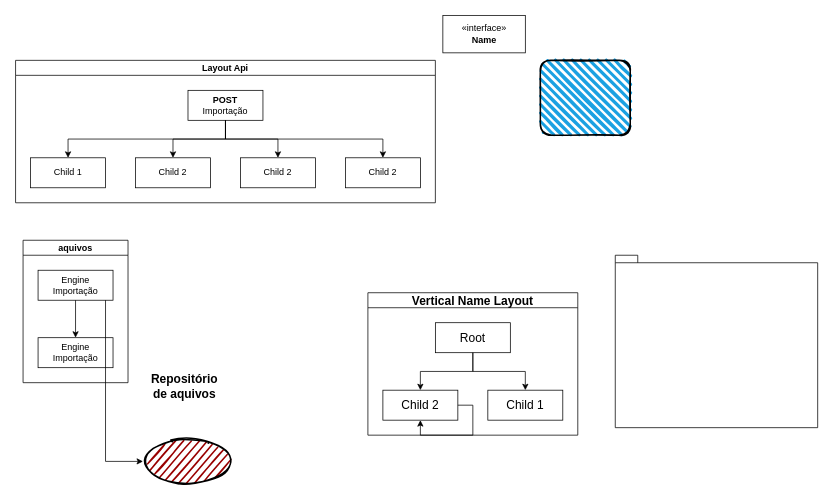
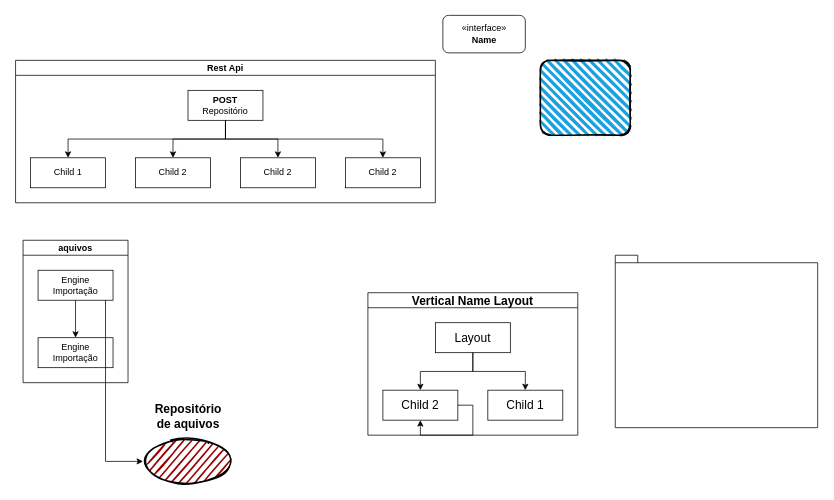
node "«interface» Name": shape rectangle -> rounded rectangle
node "Layout Api": label "Layout Api" -> "Rest Api"
node "POST Importação": label "POST Importação" -> "POST Repositório"
node "Root": label "Root" -> "Layout"
node "Repositório de aquivos": moved (184, 387) -> (188, 417)
